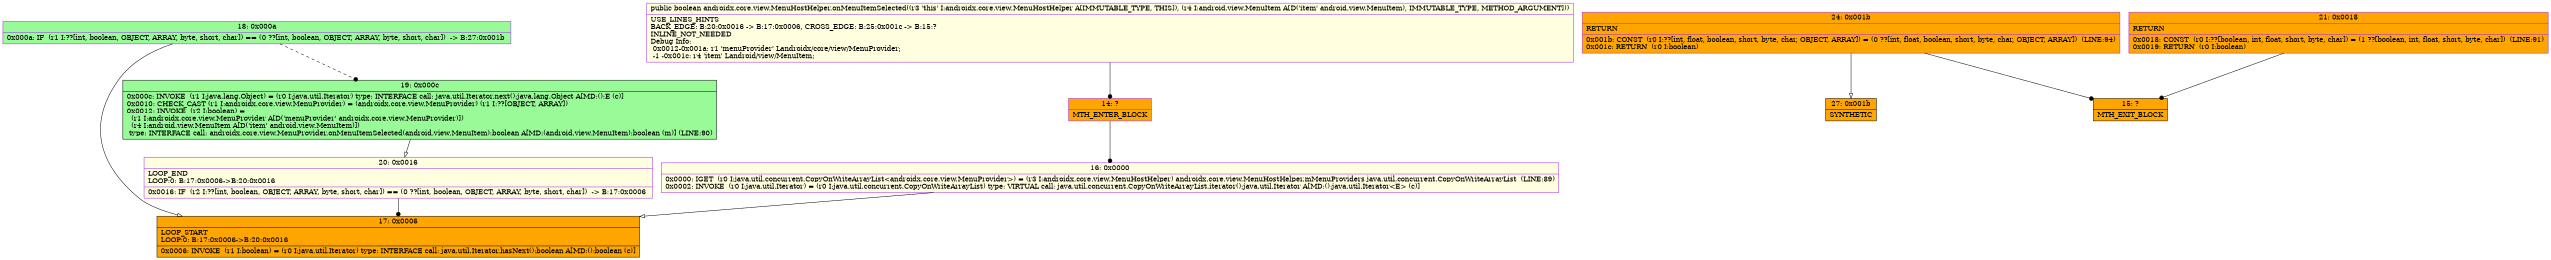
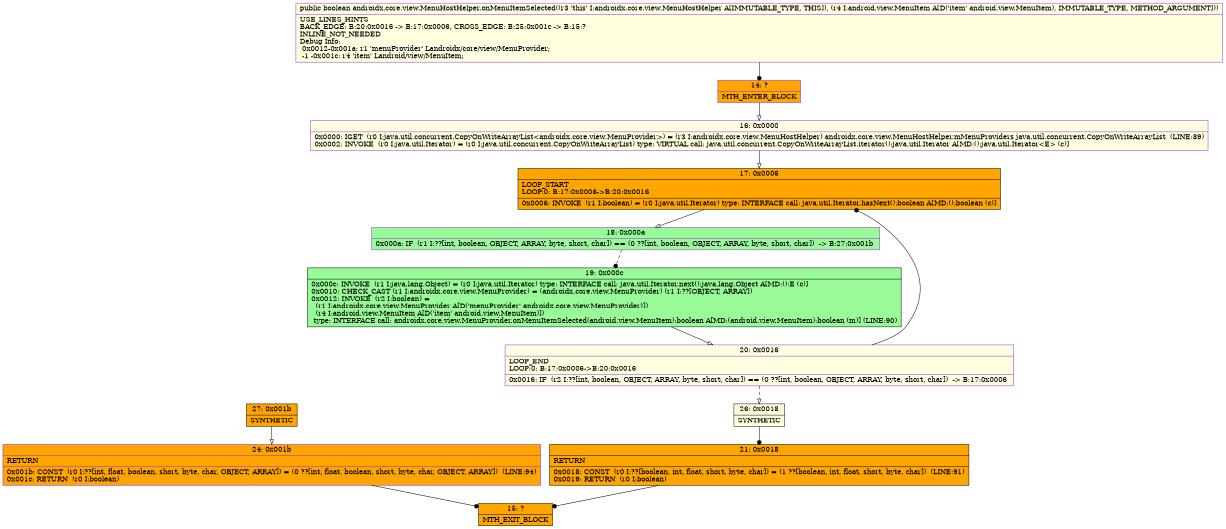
node "21: 0x0018": color purple -> black
edge "24: 0x001b" -> "27: 0x001b": reversed
edge "18: 0x000a" -> "17: 0x0006": reversed
edge "14: ?" -> "16: 0x0000": arrowhead dot -> onormal
node "26: 0x0018": added
